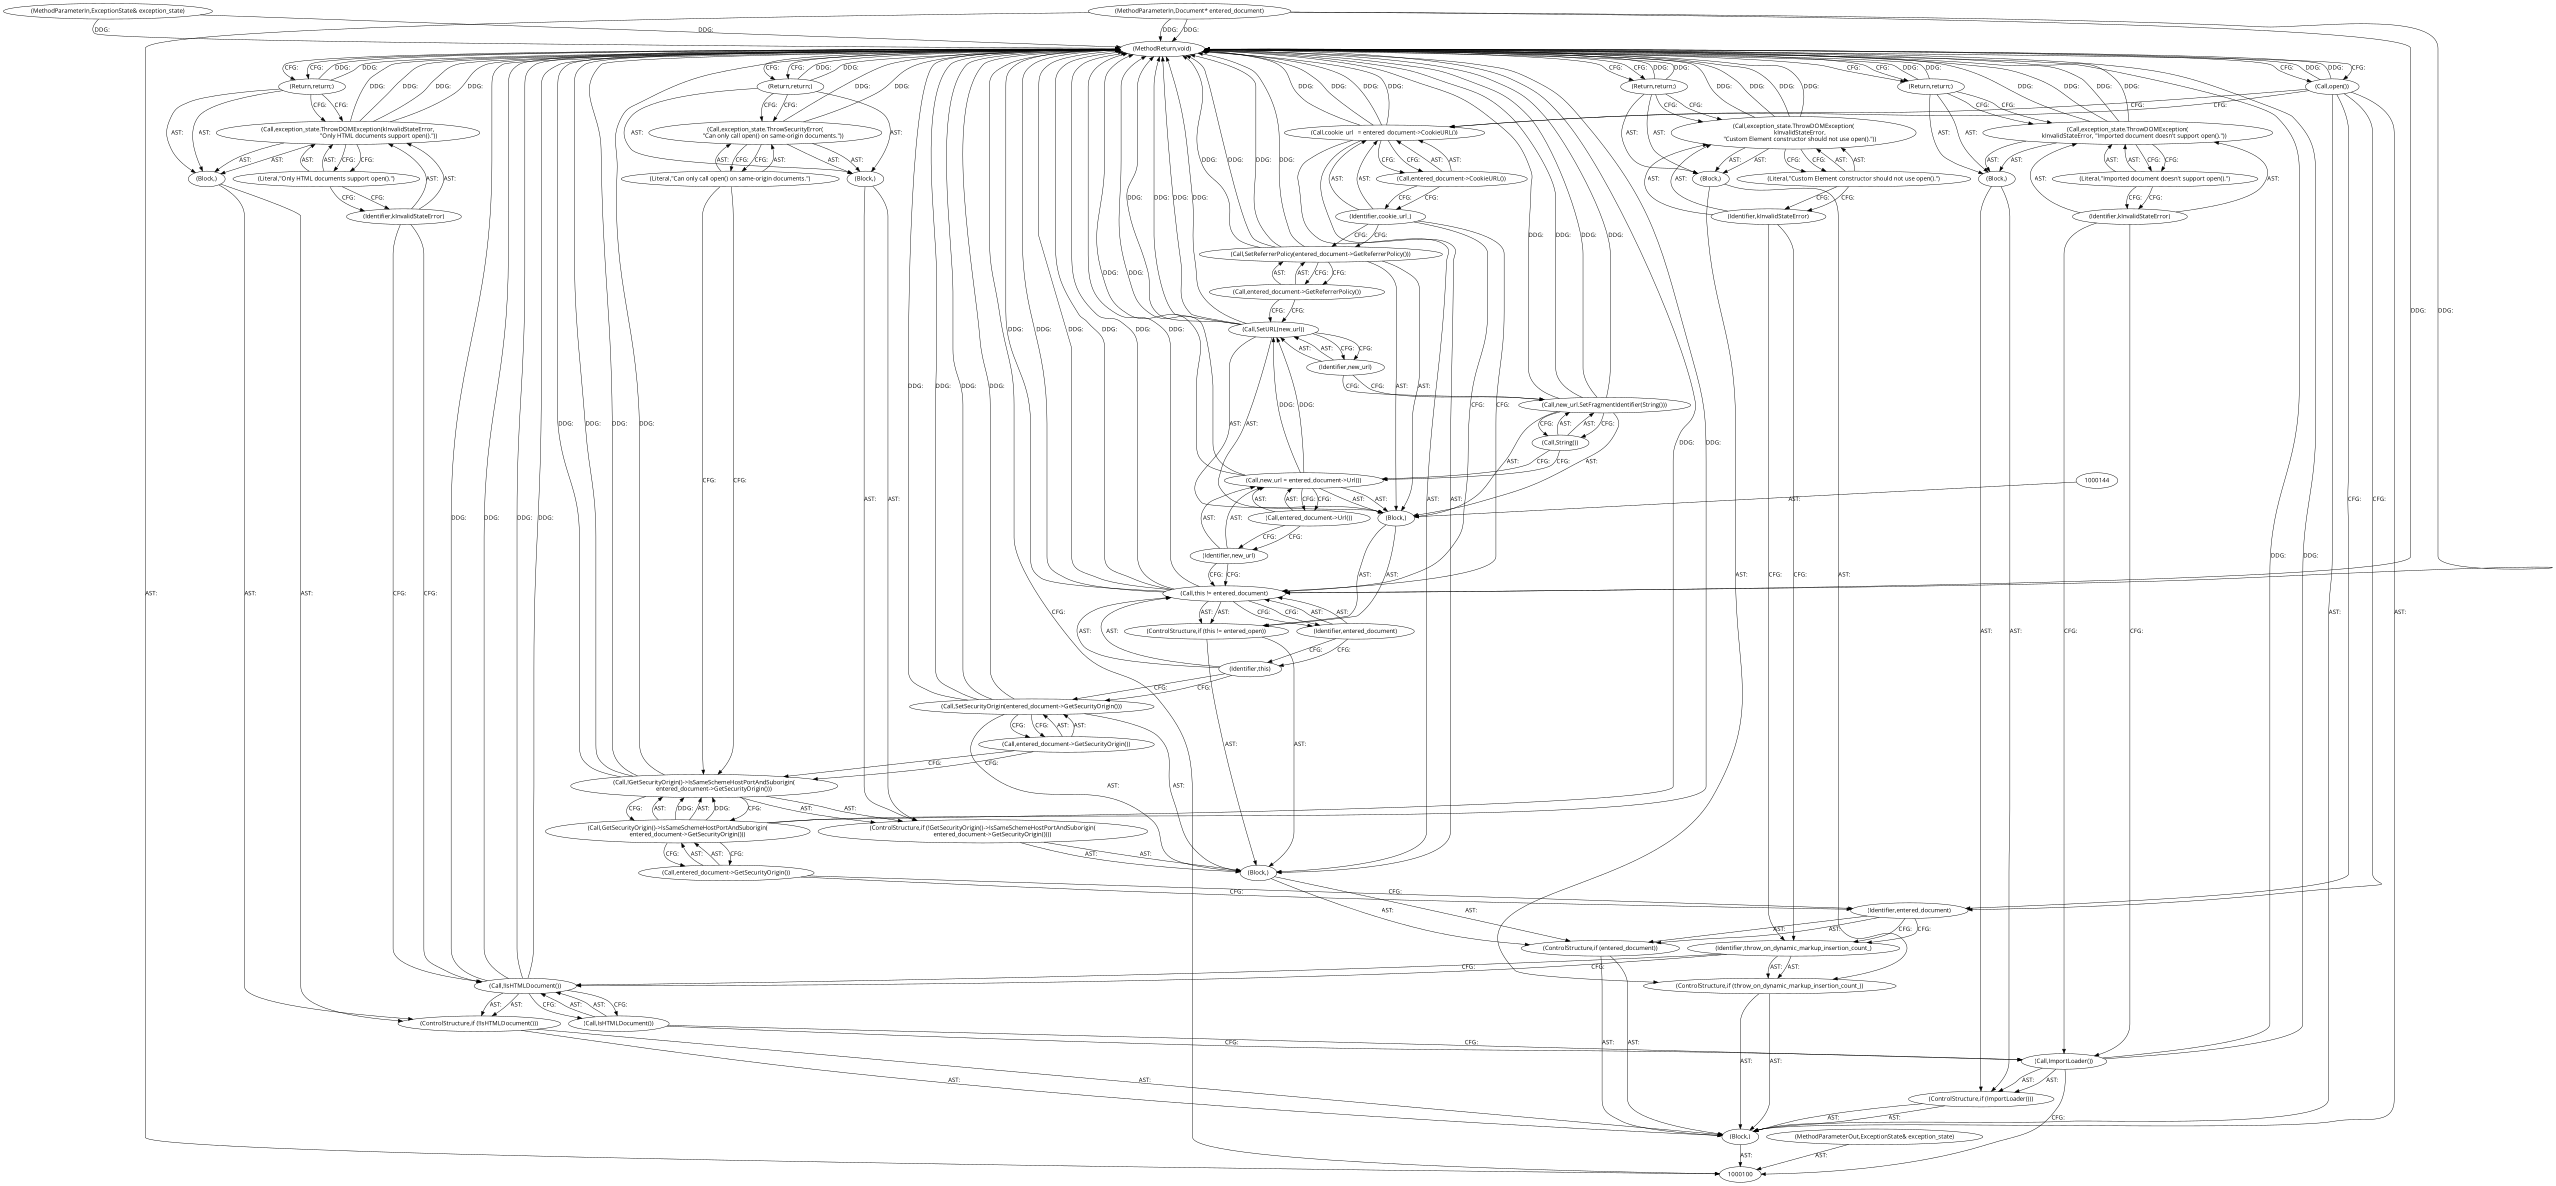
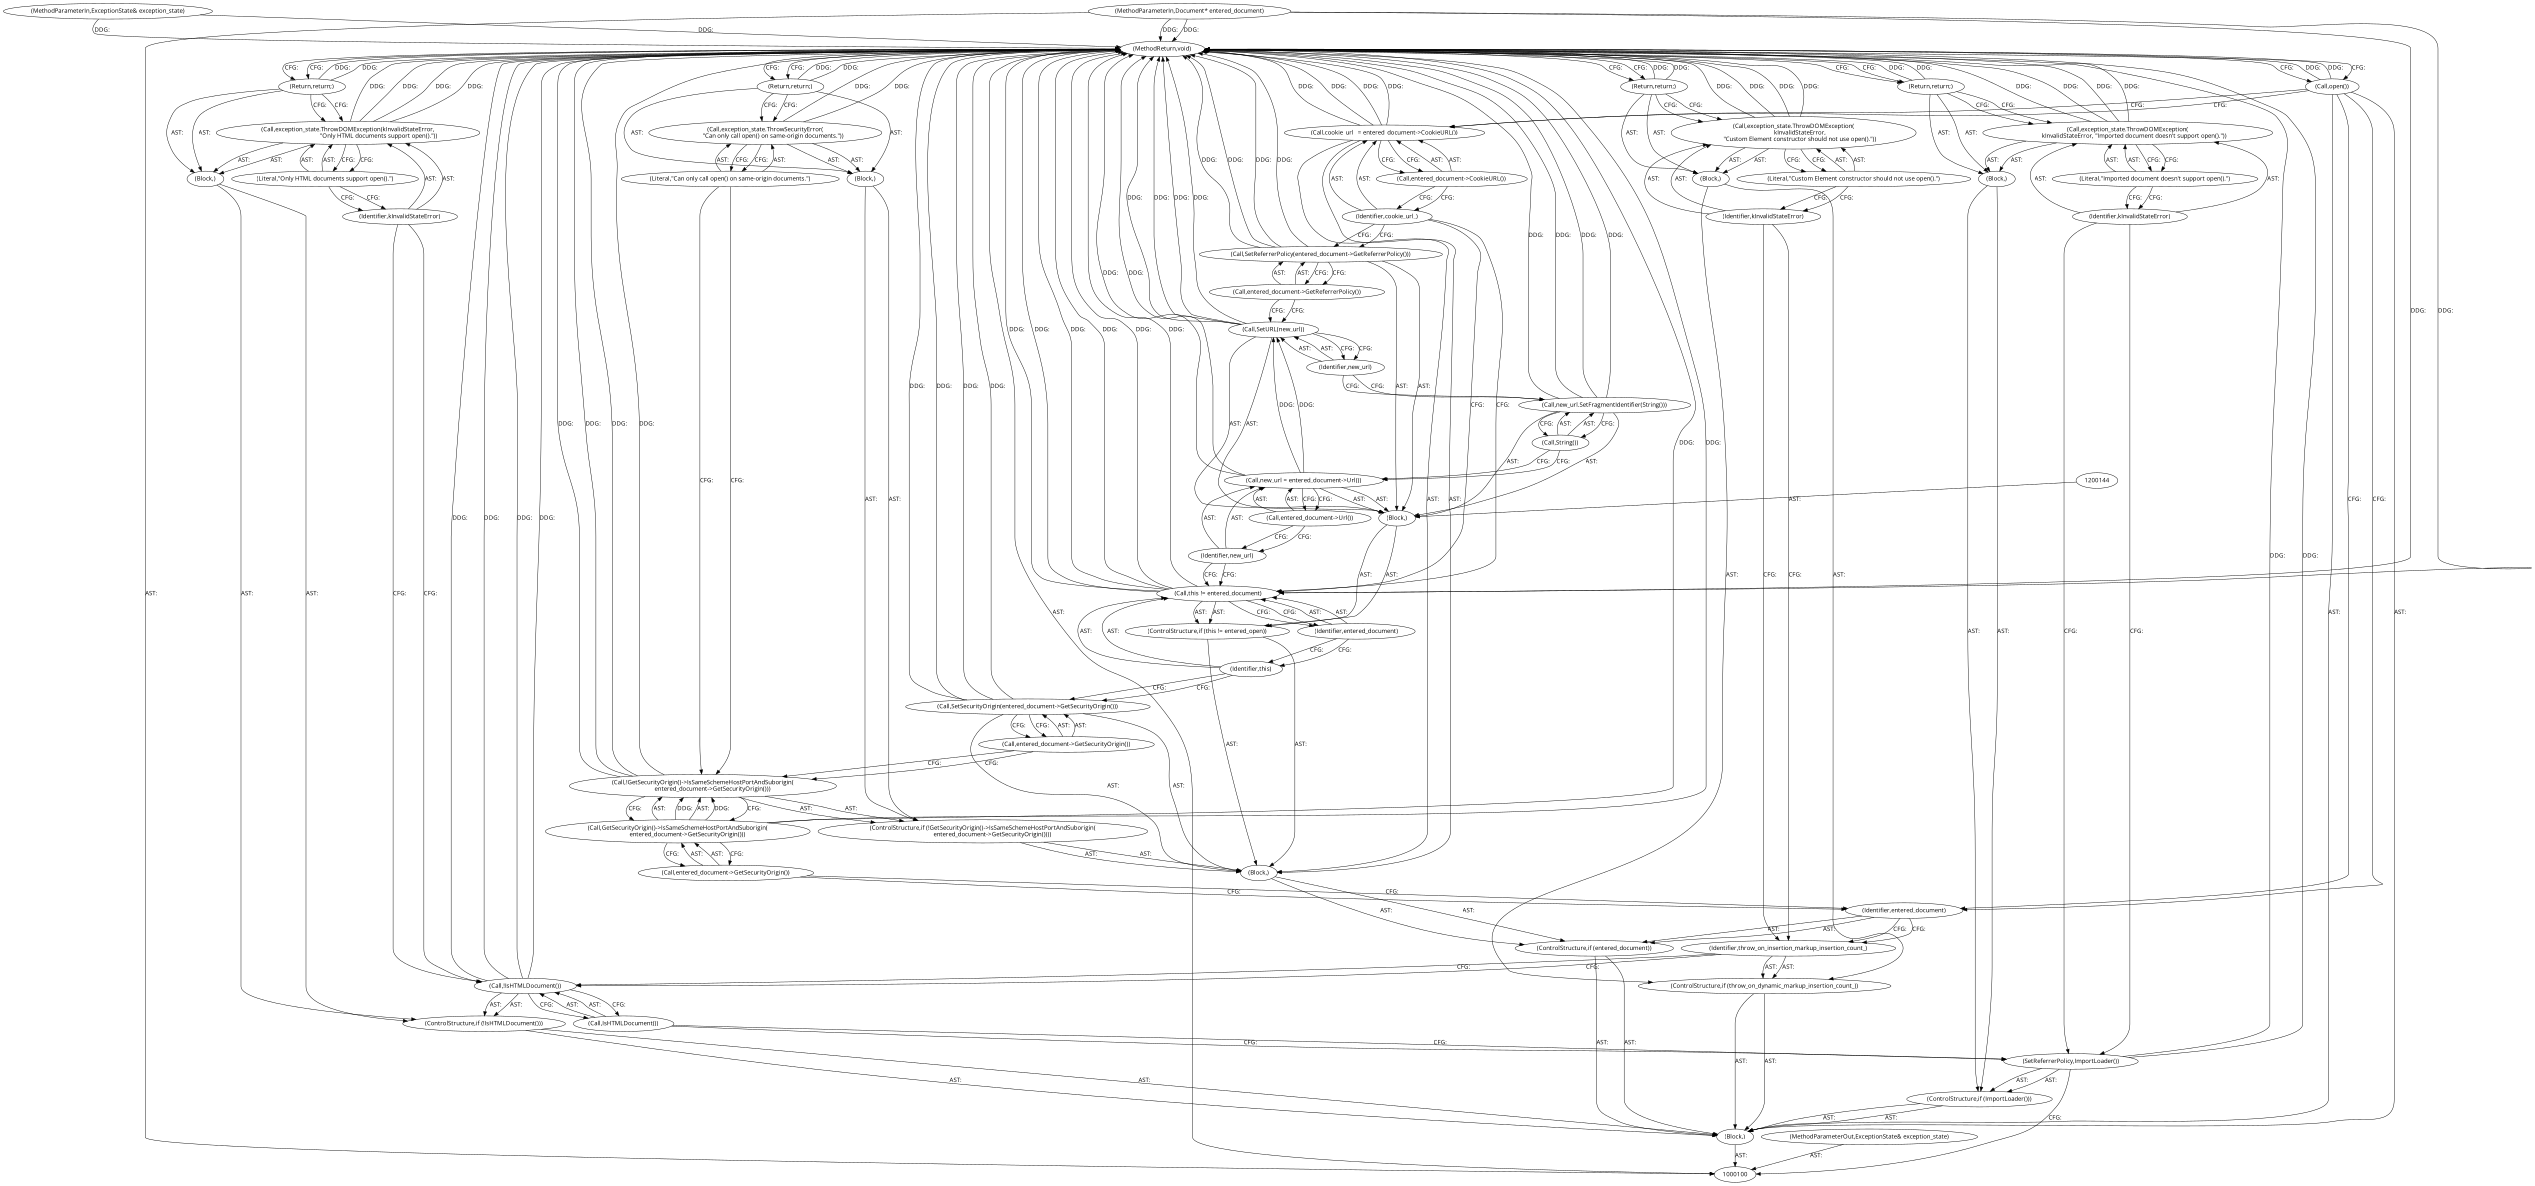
node "1000144": label "1000144" -> "1200144"
edge "(MethodReturn,void)" -> "1000100": label "CFG: " -> "AST: "
node "(Identifier,throw_on_dynamic_markup_insertion_count_)": label "(Identifier,throw_on_dynamic_markup_insertion_count_)" -> "(Identifier,throw_on_insertion_markup_insertion_count_)"
node "(Call,ImportLoader())": label "(Call,ImportLoader())" -> "(SetReferrerPolicy,ImportLoader())"
